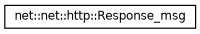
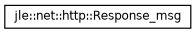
node "net::net::http::Response_msg": label "net::net::http::Response_msg" -> "jle::net::http::Response_msg"
